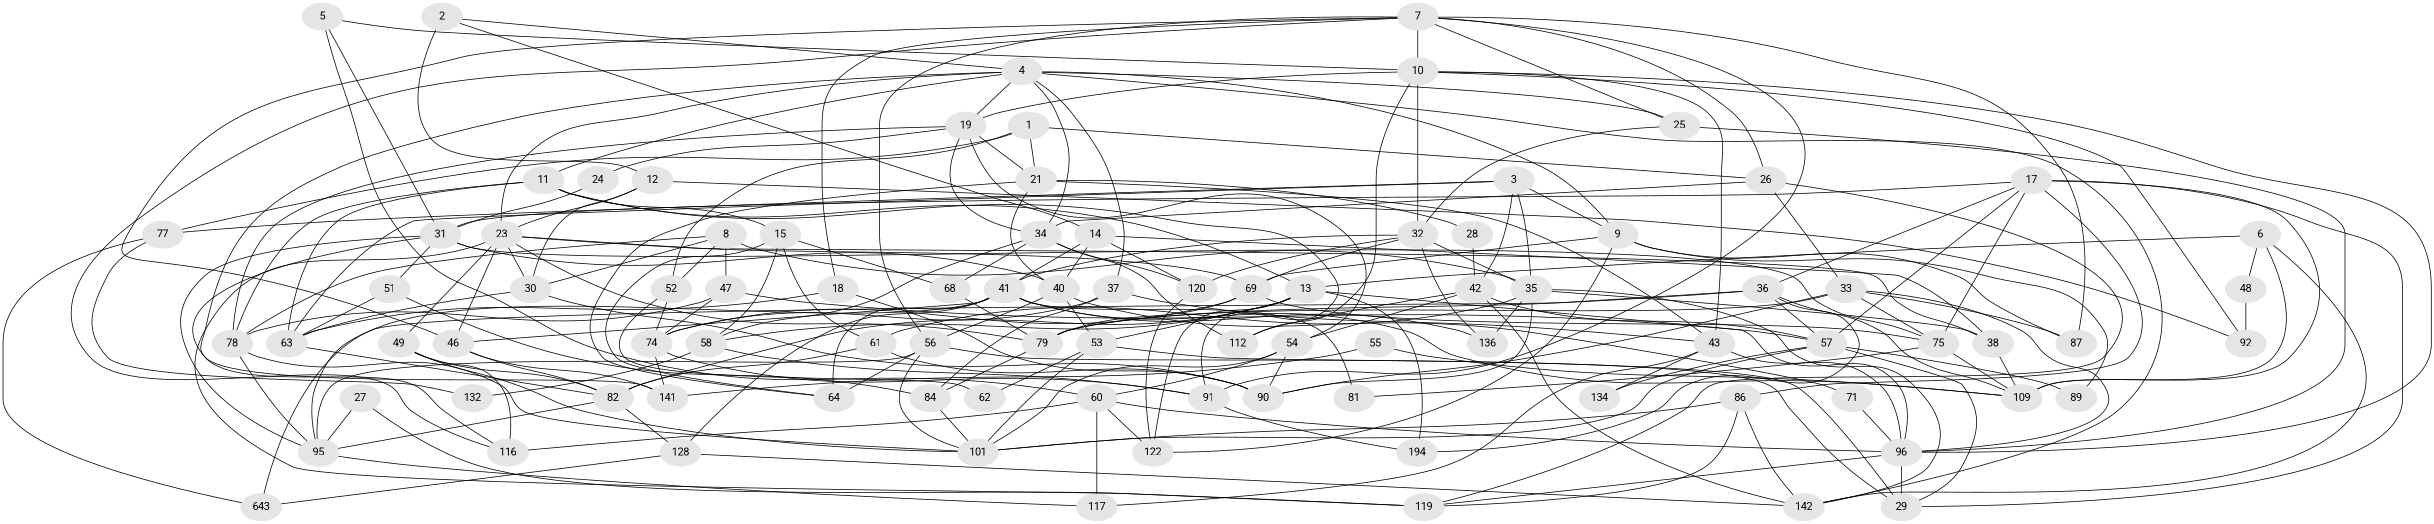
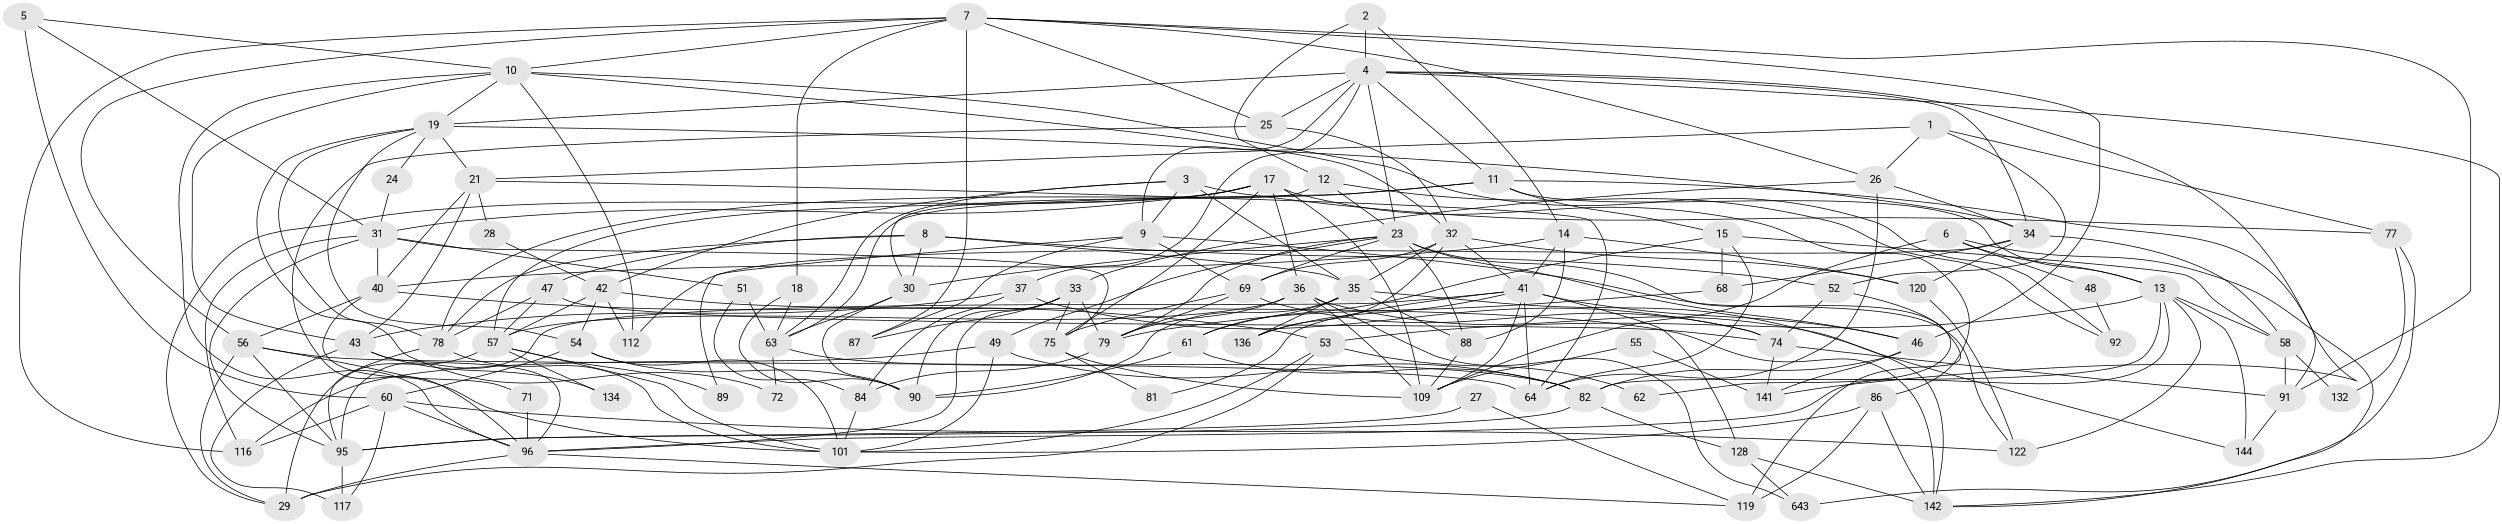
node "38": label "38" -> "88"
edge "26" -- "119": now "26" -- "64"
node "72": added
node "194": label "194" -> "144"
